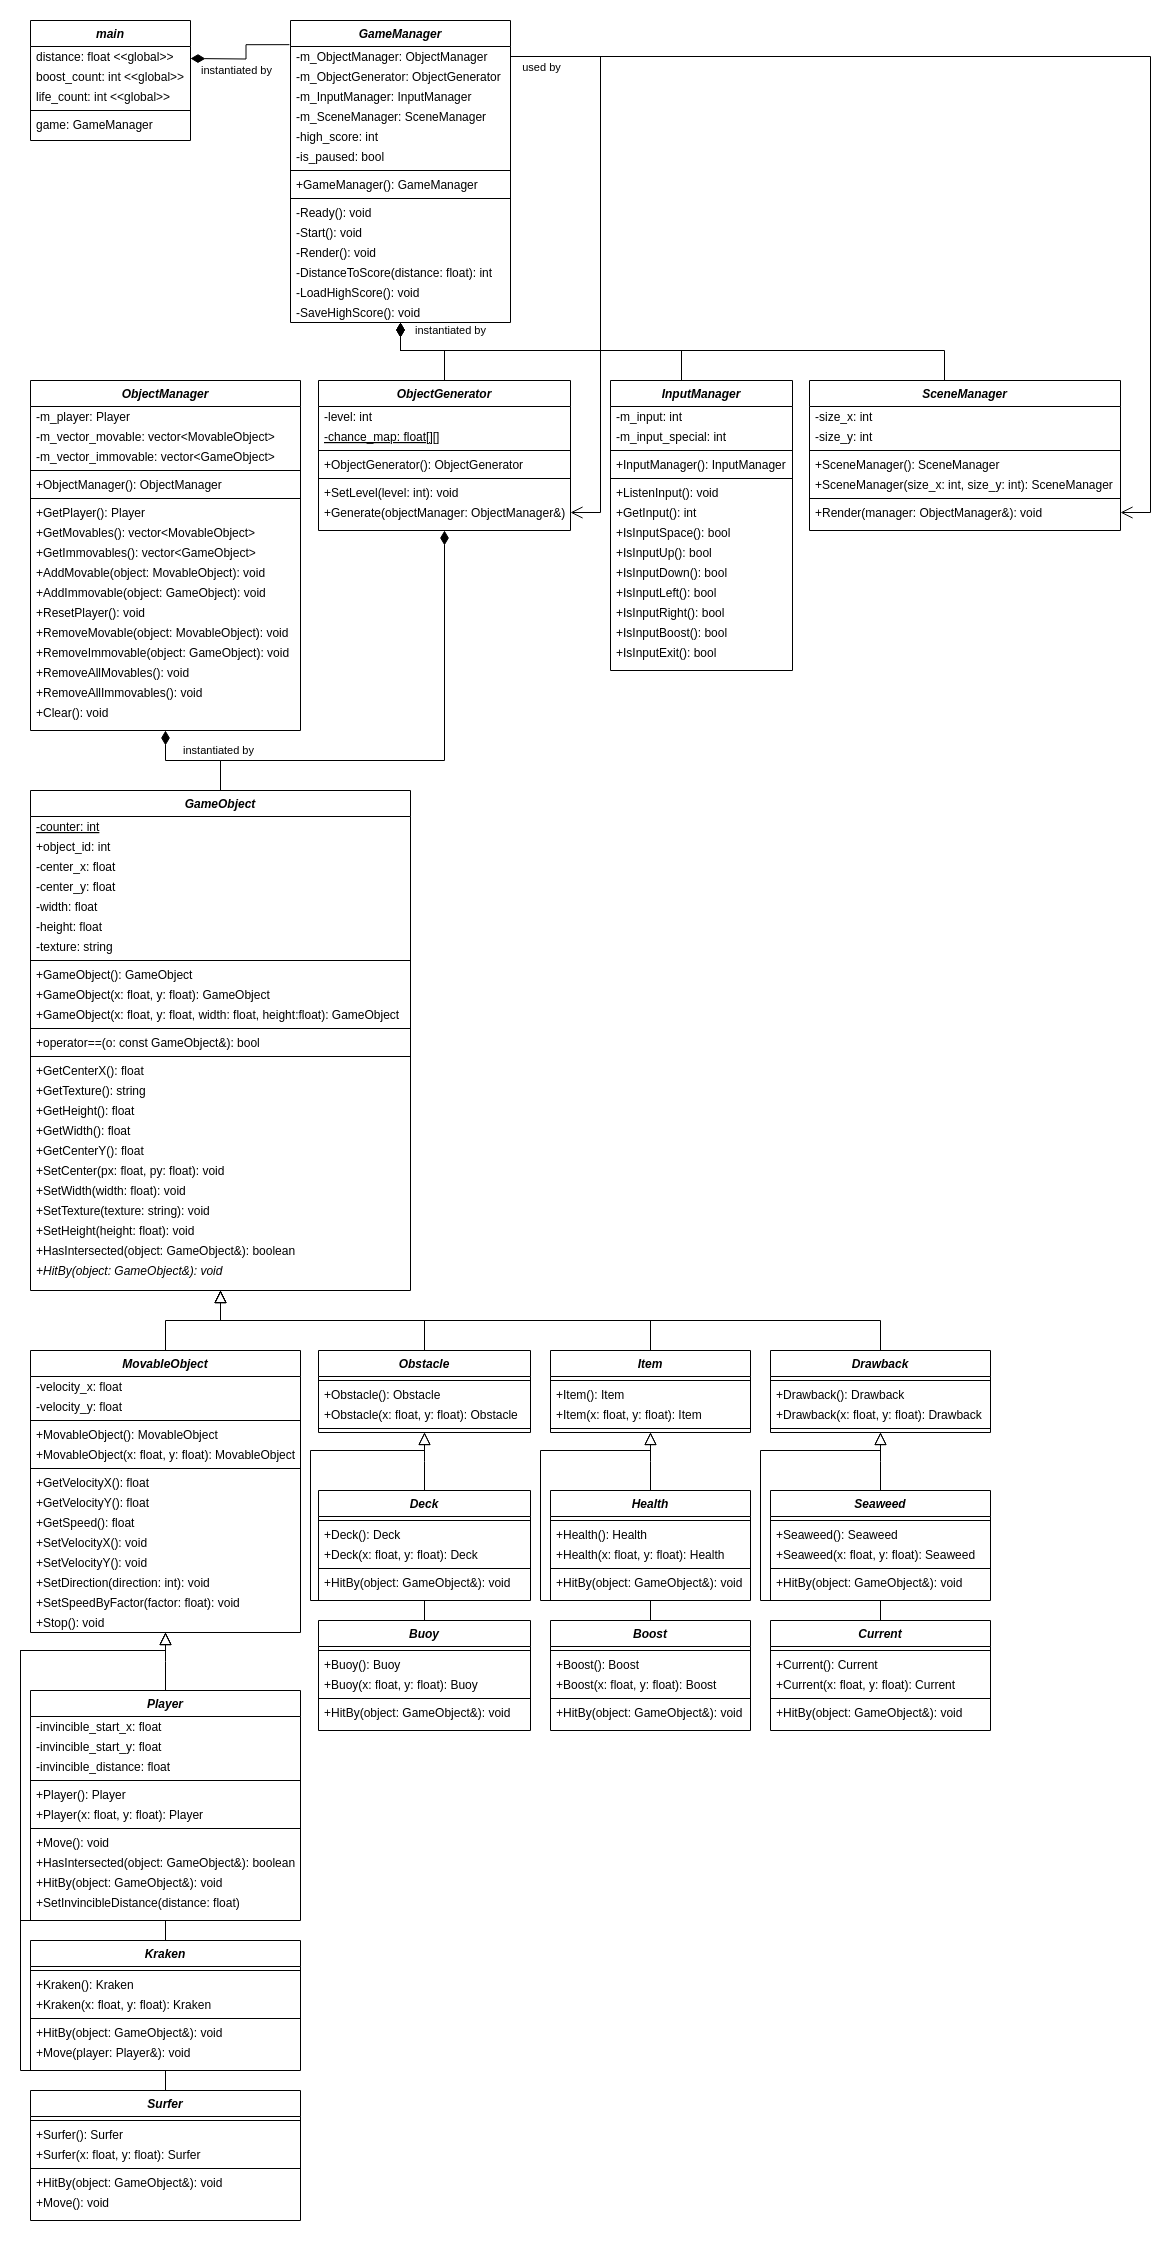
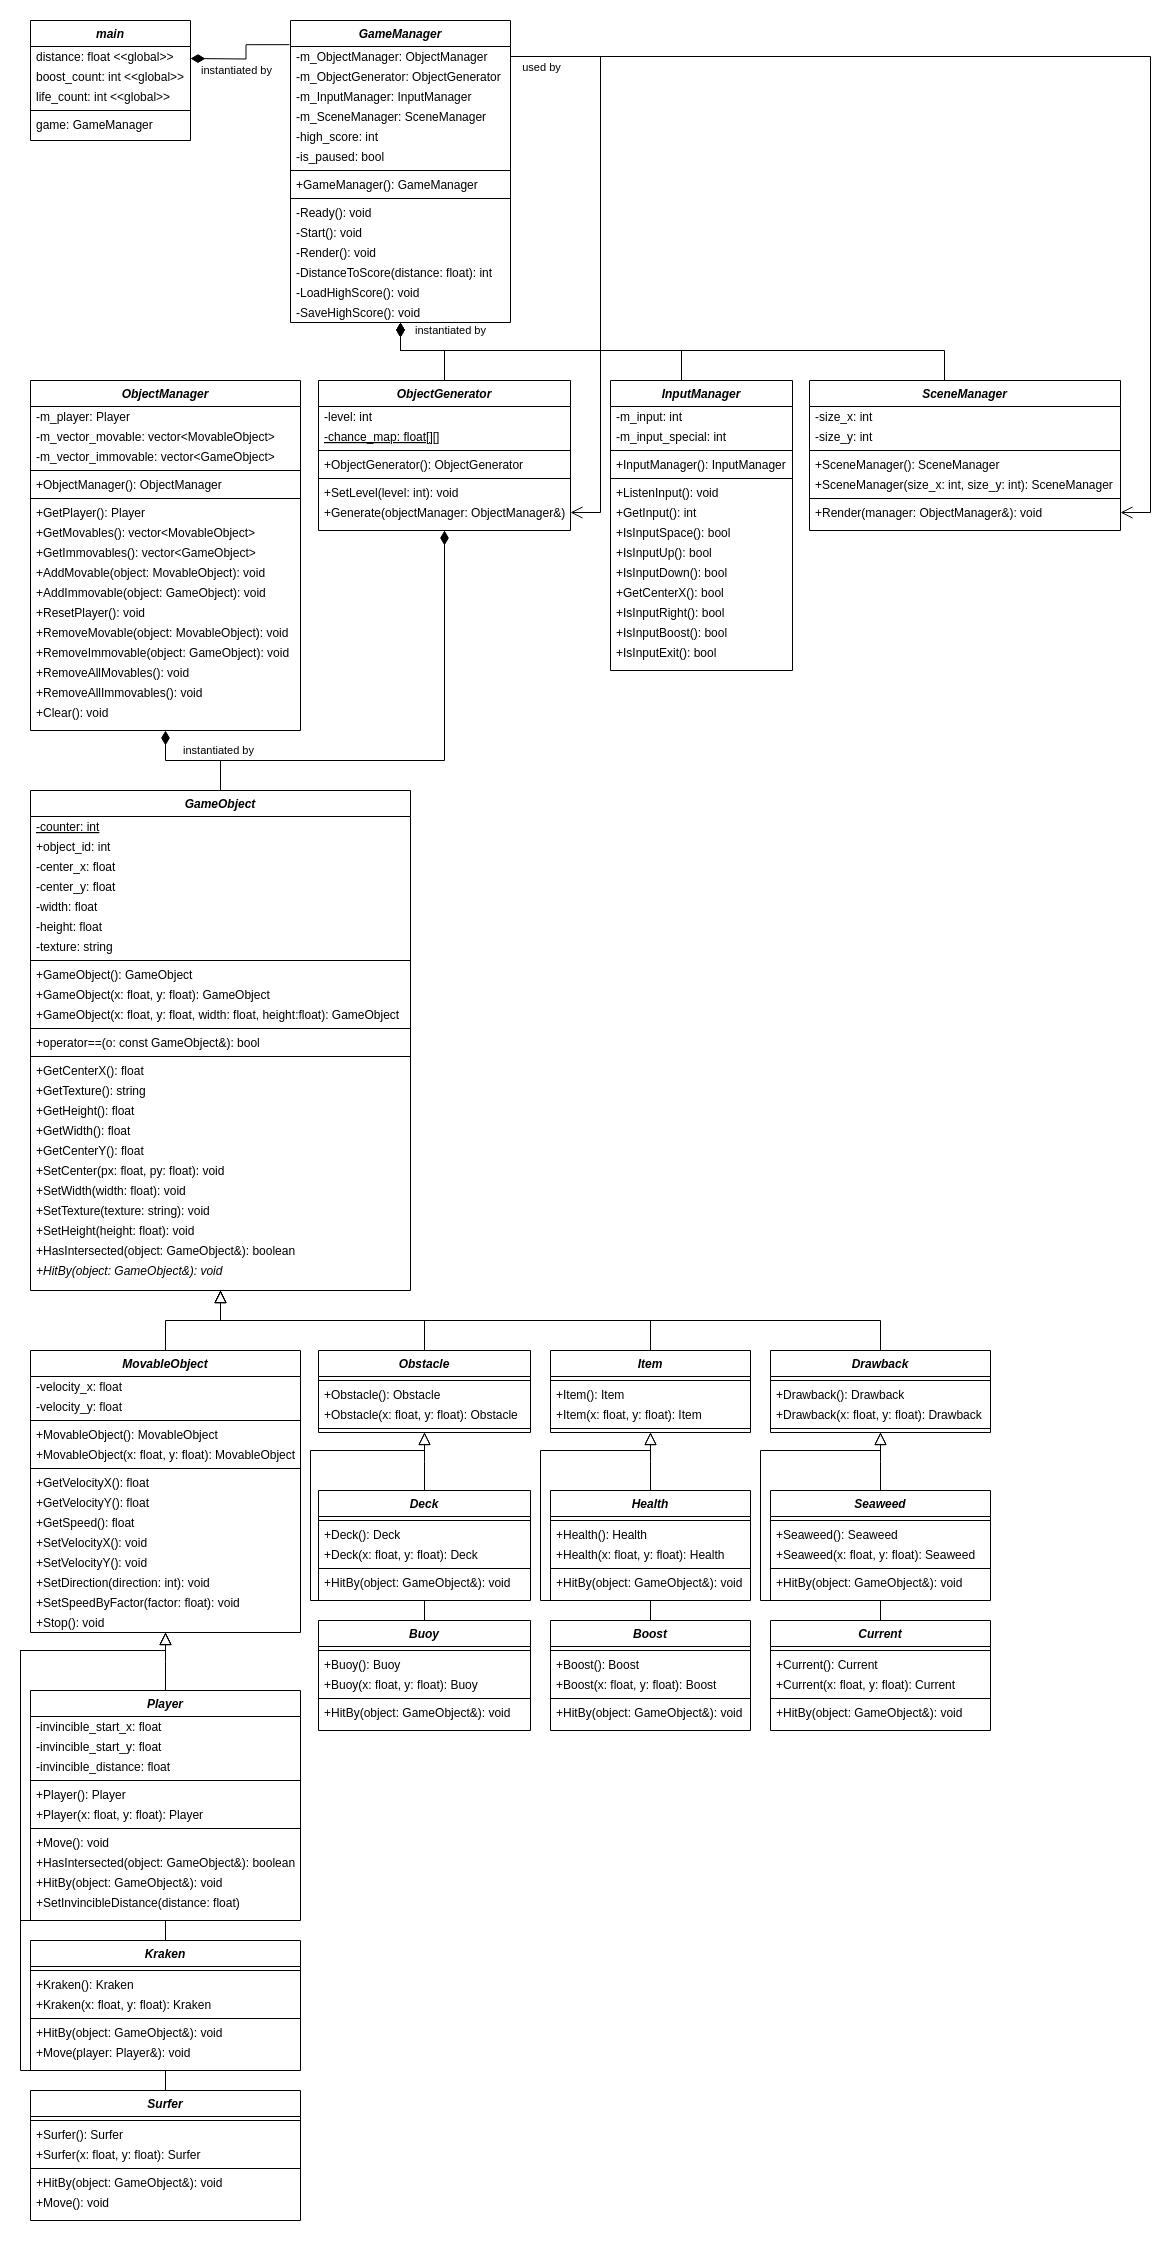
node "+IsInputLeft(): bool": label "+IsInputLeft(): bool" -> "+GetCenterX(): bool"
